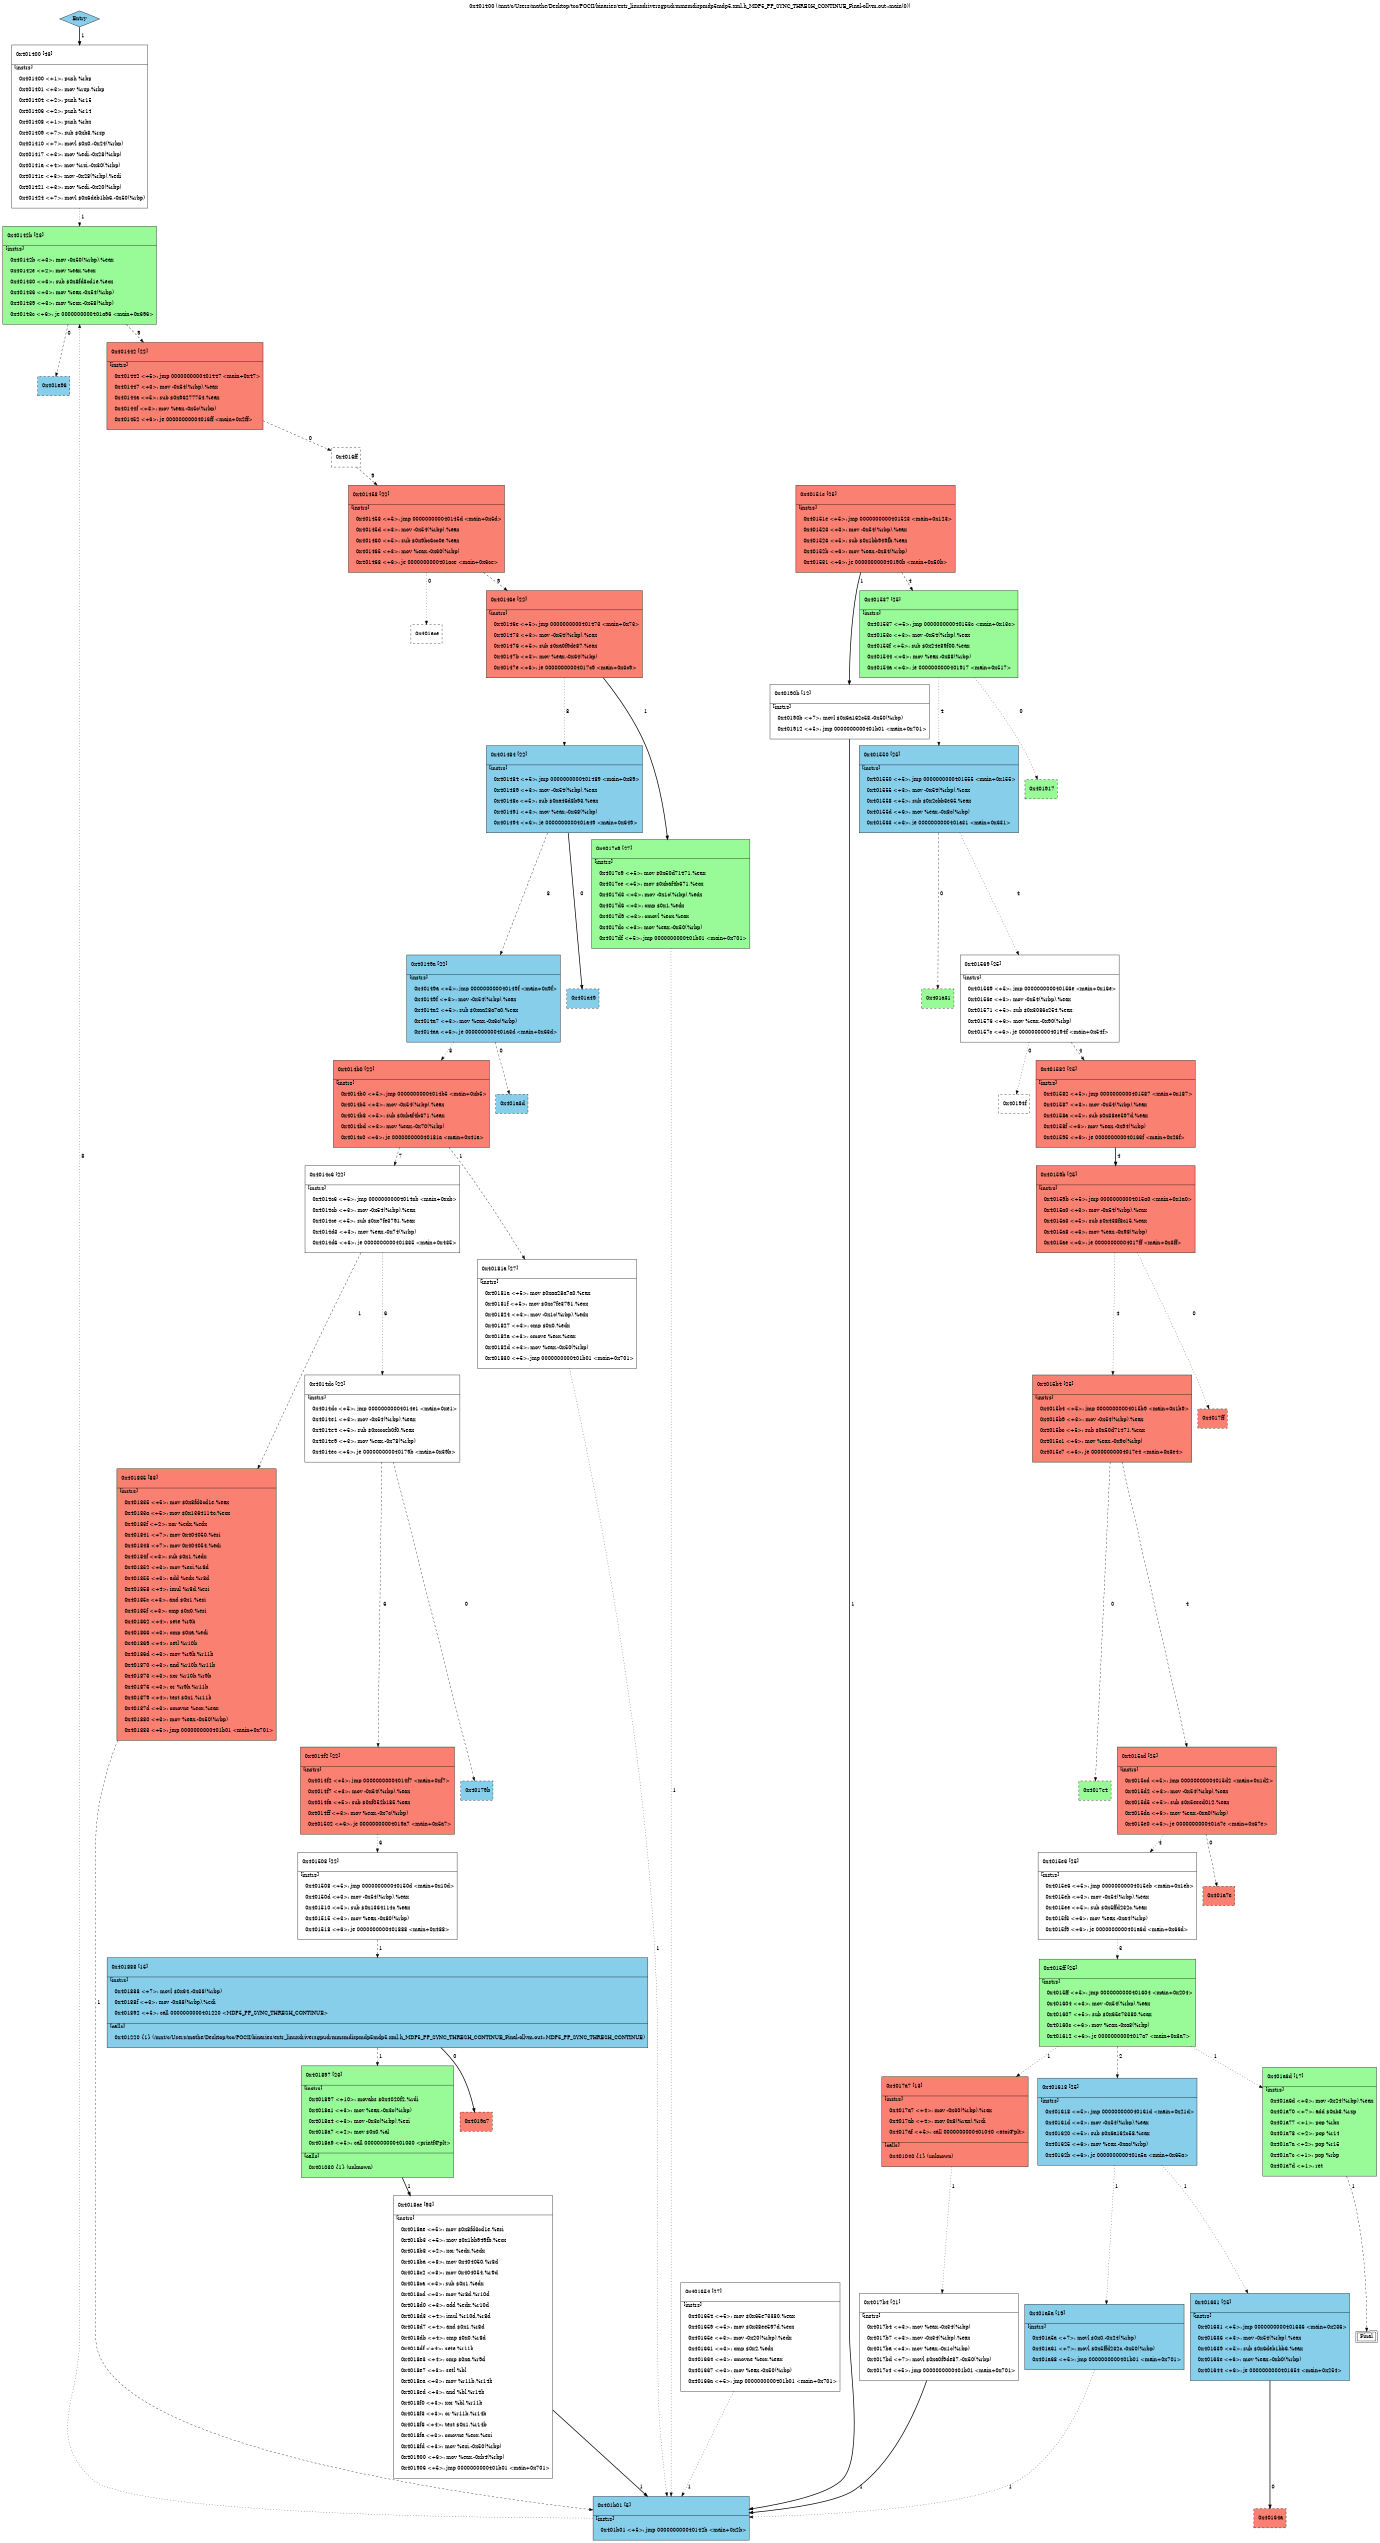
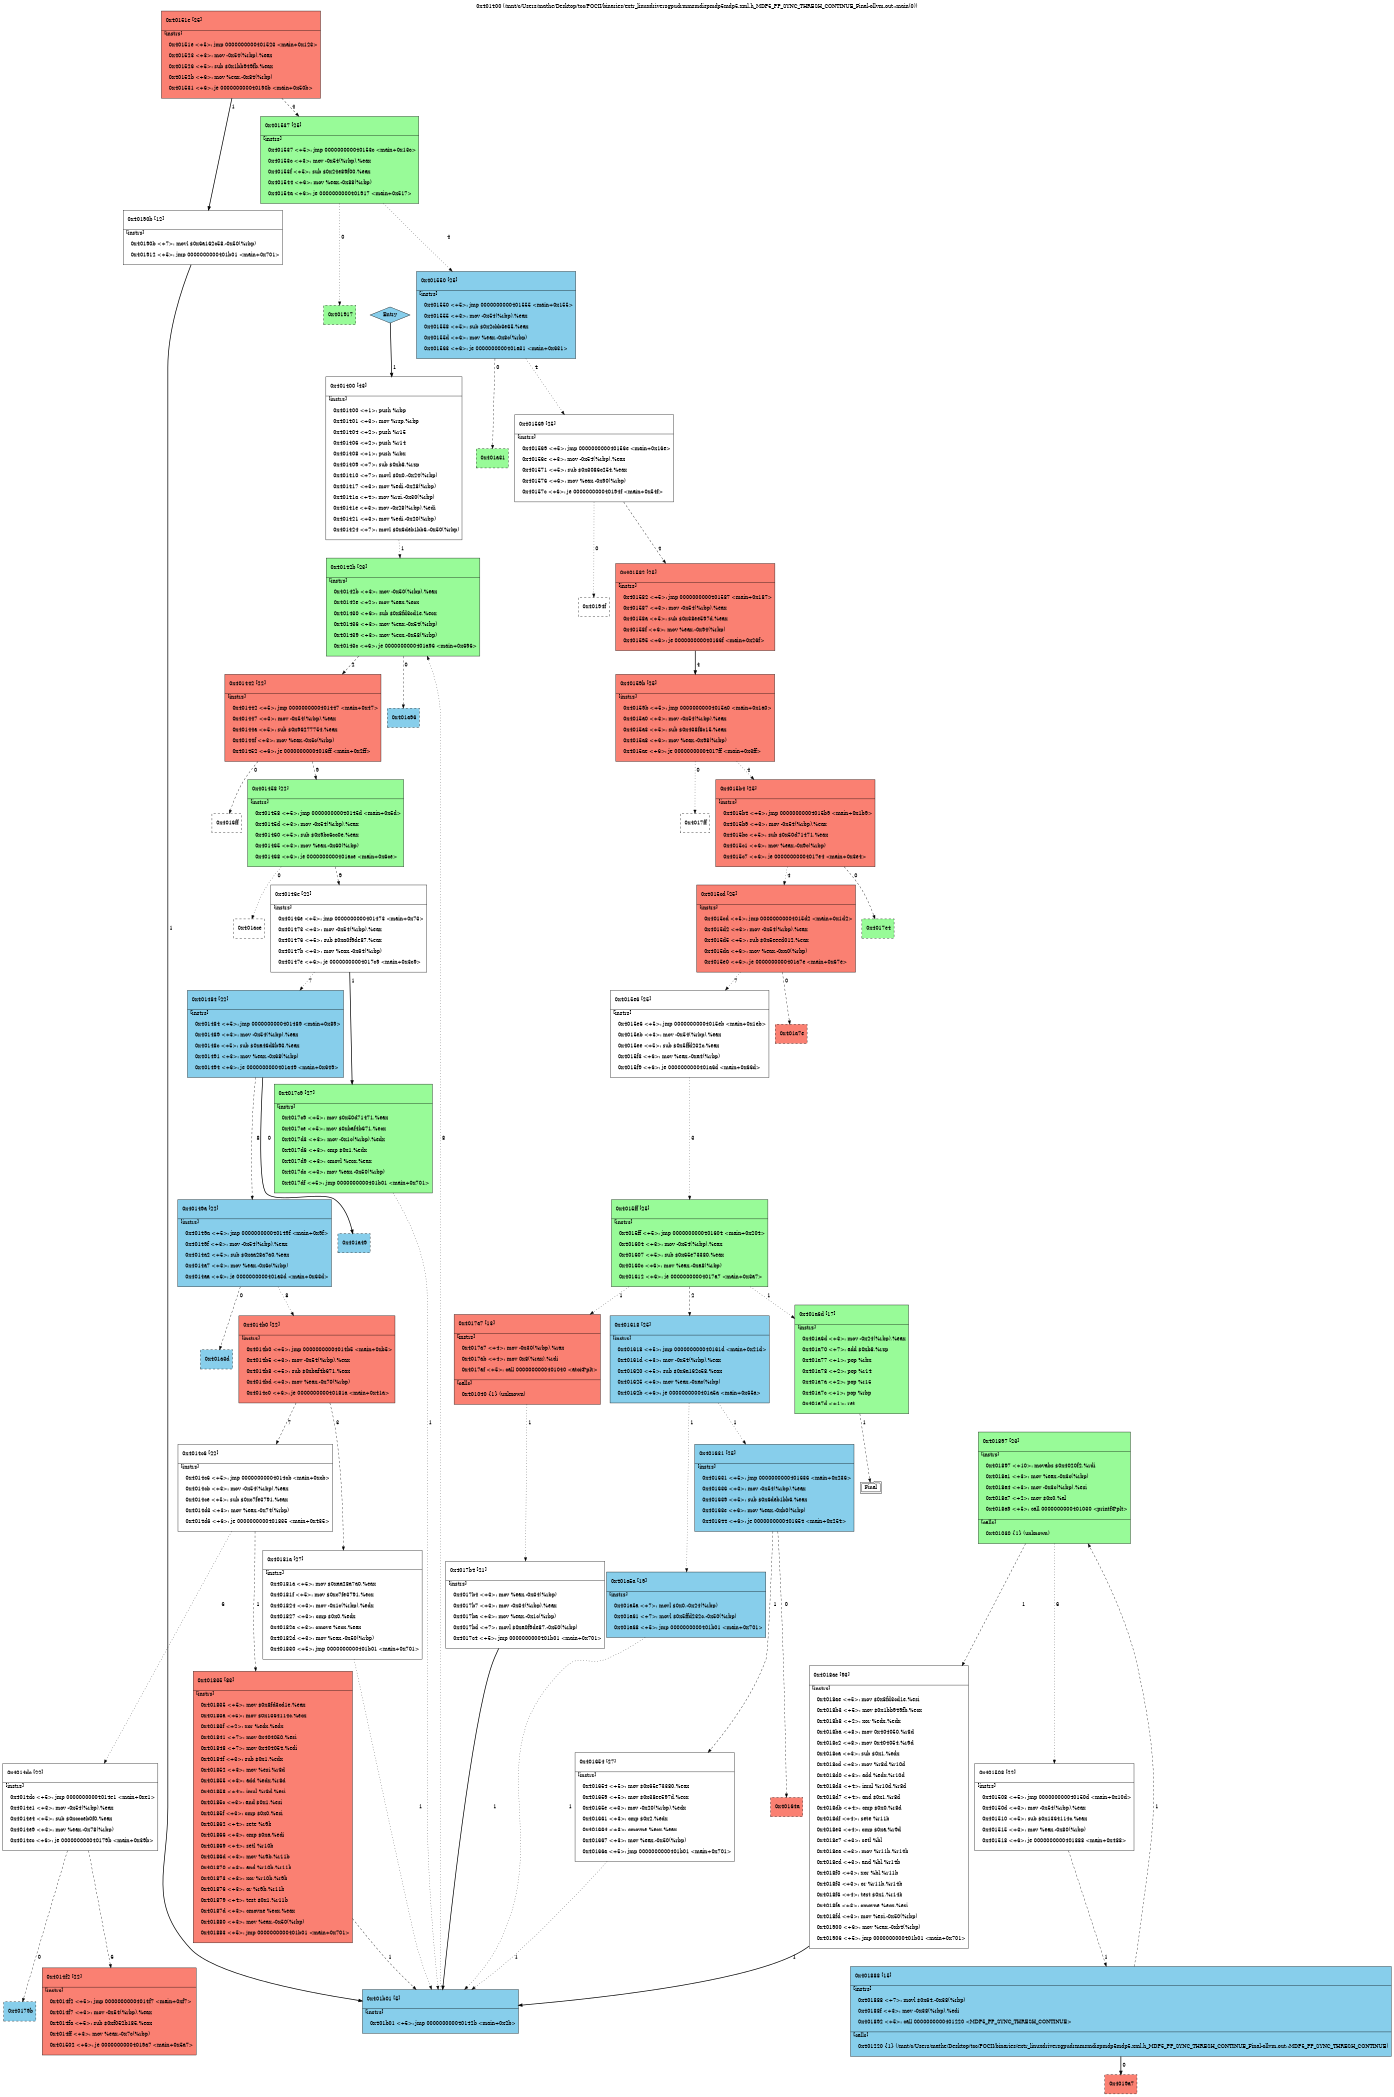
edge "0x40142b [23]" -> "0x401442 [22]": label " 9" -> " 2"
edge "0x4016ff" -> "0x401458 [22]": now "0x401442 [22]" -> "0x401458 [22]"
node "0x401458 [22]": fillcolor salmon -> palegreen
node "0x40146e [22]": fillcolor salmon -> white
edge "0x40146e [22]" -> "0x401484 [22]": label " 8" -> " 7"
edge "0x4014b0 [22]" -> "0x40181a [27]": label " 1" -> " 3"
node "0x4017ff": fillcolor salmon -> white
edge "0x4015b4 [25]" -> "0x4015cd [25]": style dashed -> dotted
edge "0x401631 [25]" -> "0x401654 [27]": added, label "1"
edge "0x4014f2 [22]" -> "0x401508 [22]": now "0x401897 [23]" -> "0x401508 [22]"
edge "0x4015cd [25]" -> "0x4015e6 [25]": label " 4" -> " 7"
edge "0x401897 [23]" -> "0x4018ae [93]": style bold -> dashed
edge "0x401631 [25]" -> "0x40164a": style bold -> dashed
